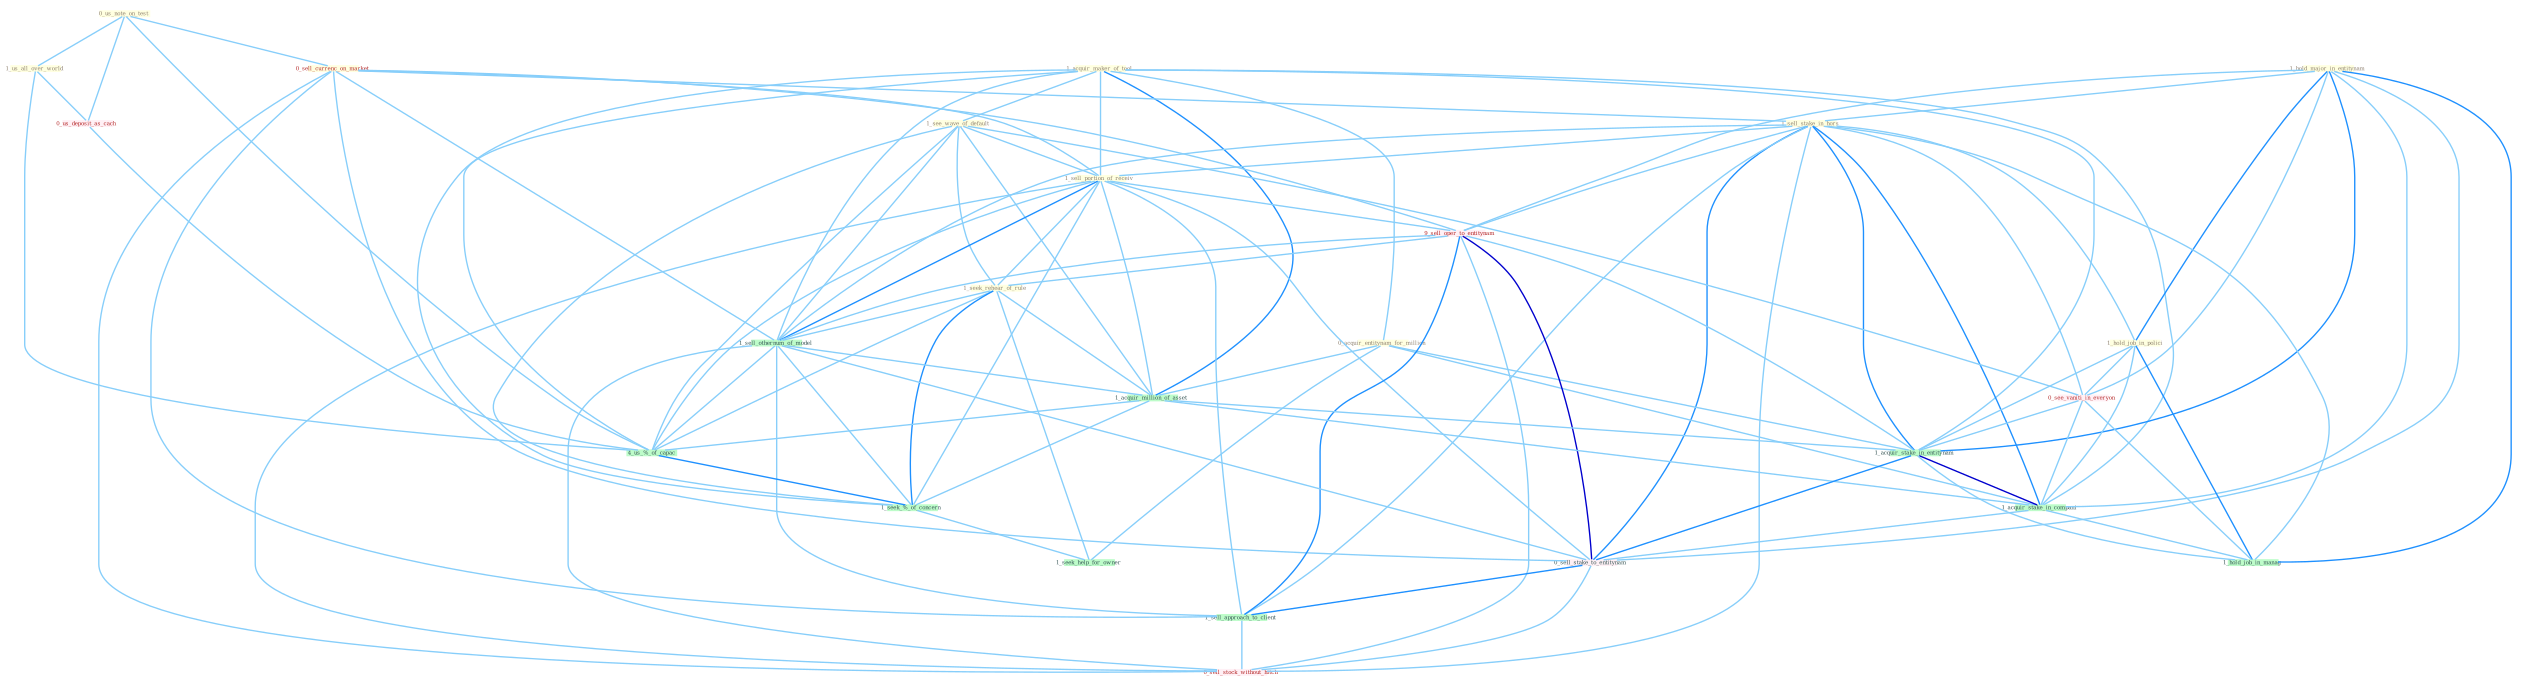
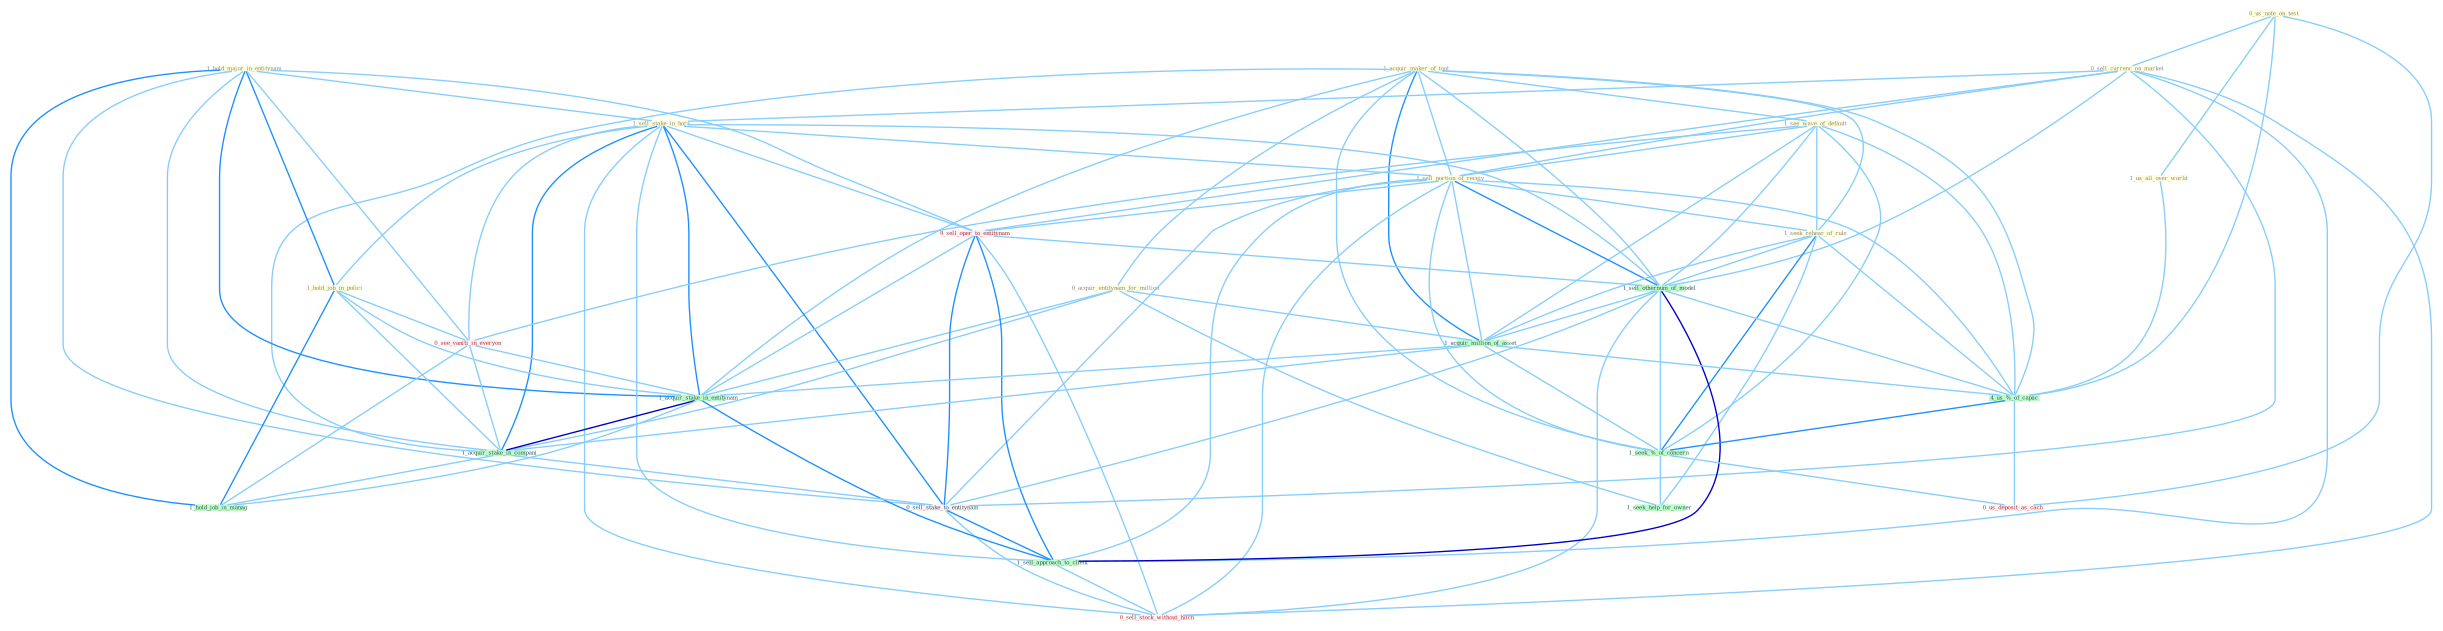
node "0_sell_currenc_on_market": fontcolor #b22222 -> #8b7d6b
edge "1_us_all_over_world" -- "0_us_deposit_as_cach": now "1_seek_%_of_concern" -- "0_us_deposit_as_cach"
edge "1_sell_stake_in_hors" -- "1_hold_job_in_manag": removed
edge "9_sell_oper_to_entitynam" -- "1_seek_rehear_of_rule": now "1_acquir_maker_of_tool" -- "1_seek_rehear_of_rule"
edge "9_sell_oper_to_entitynam" -- "0_sell_stake_to_entitynam": color #0000cd -> #1e90ff
edge "1_acquir_stake_in_entitynam" -- "0_sell_stake_to_entitynam": now "1_acquir_stake_in_entitynam" -- "1_sell_approach_to_client"
edge "1_sell_othernum_of_model" -- "1_sell_approach_to_client": color #87cefa -> #0000cd
